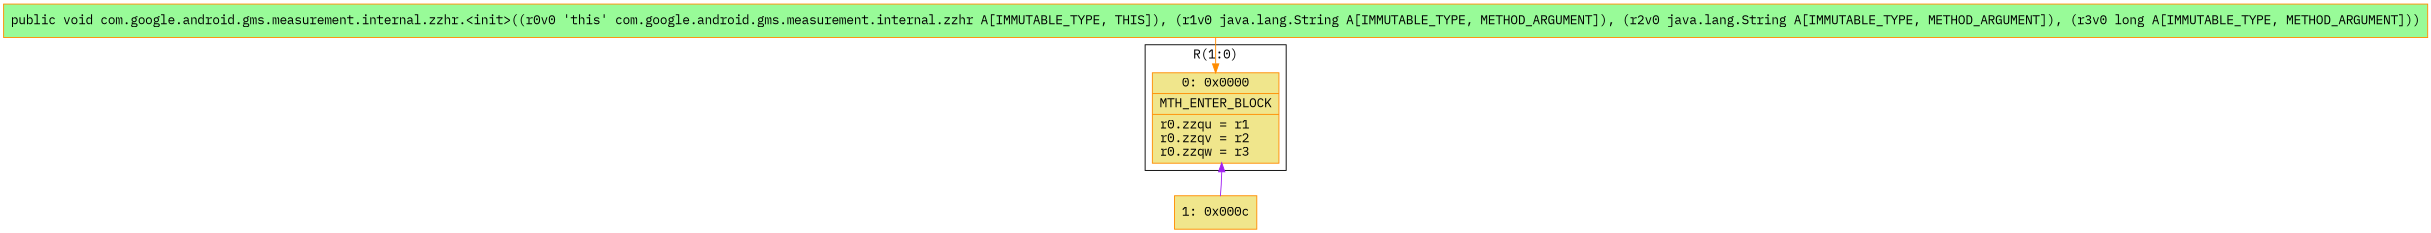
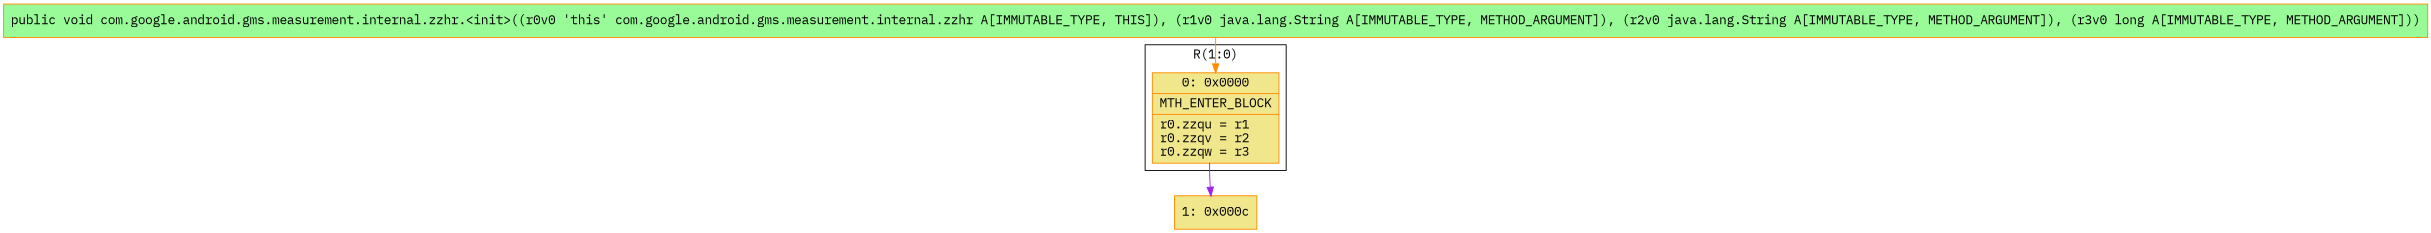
edge "1: 0x000c" -> "0: 0x0000": reversed
